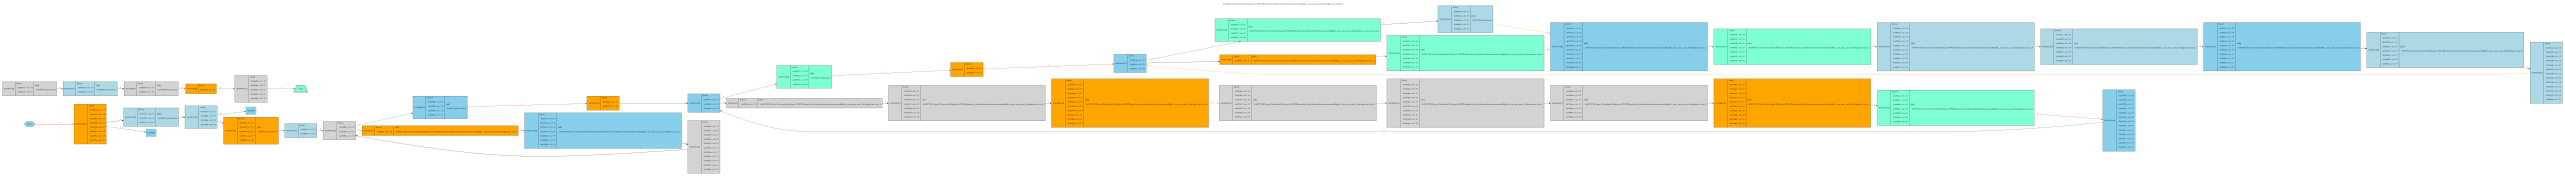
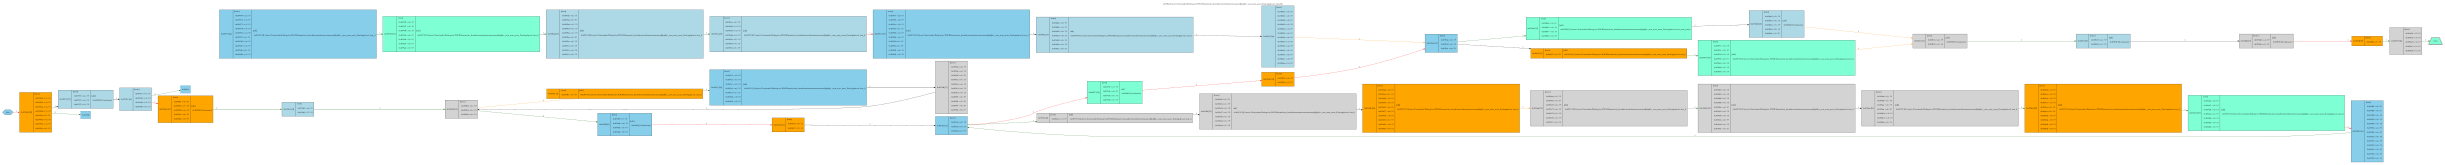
edge "0x109660 [20]" -> "0x109570 [34]": now "0x109660 [20]" -> "0x109674 [9]"
edge "0x109557 [25]" -> "0x109570 [34]": now "0x109557 [25]" -> "0x109674 [9]"
